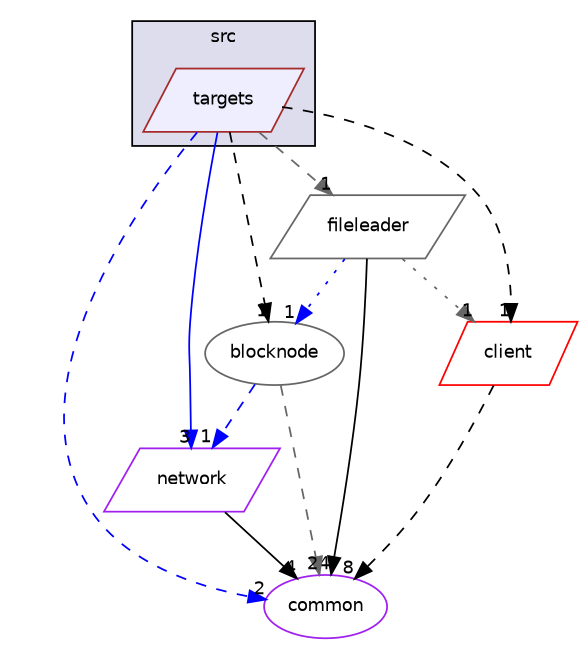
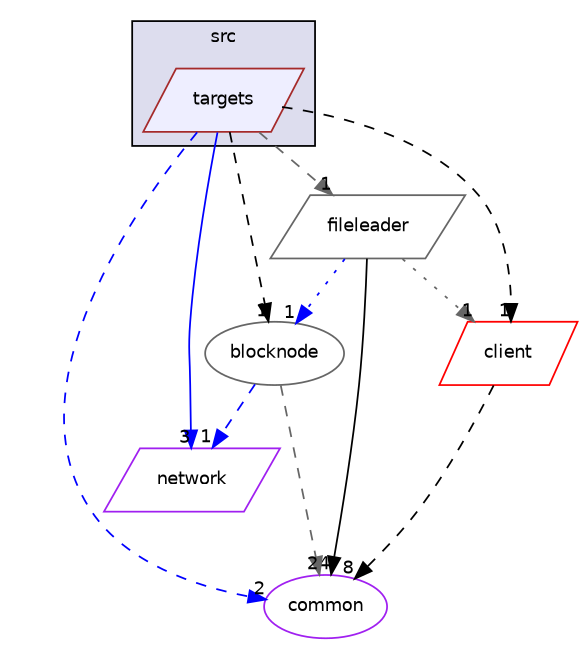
edge "network" -> "common": removed
